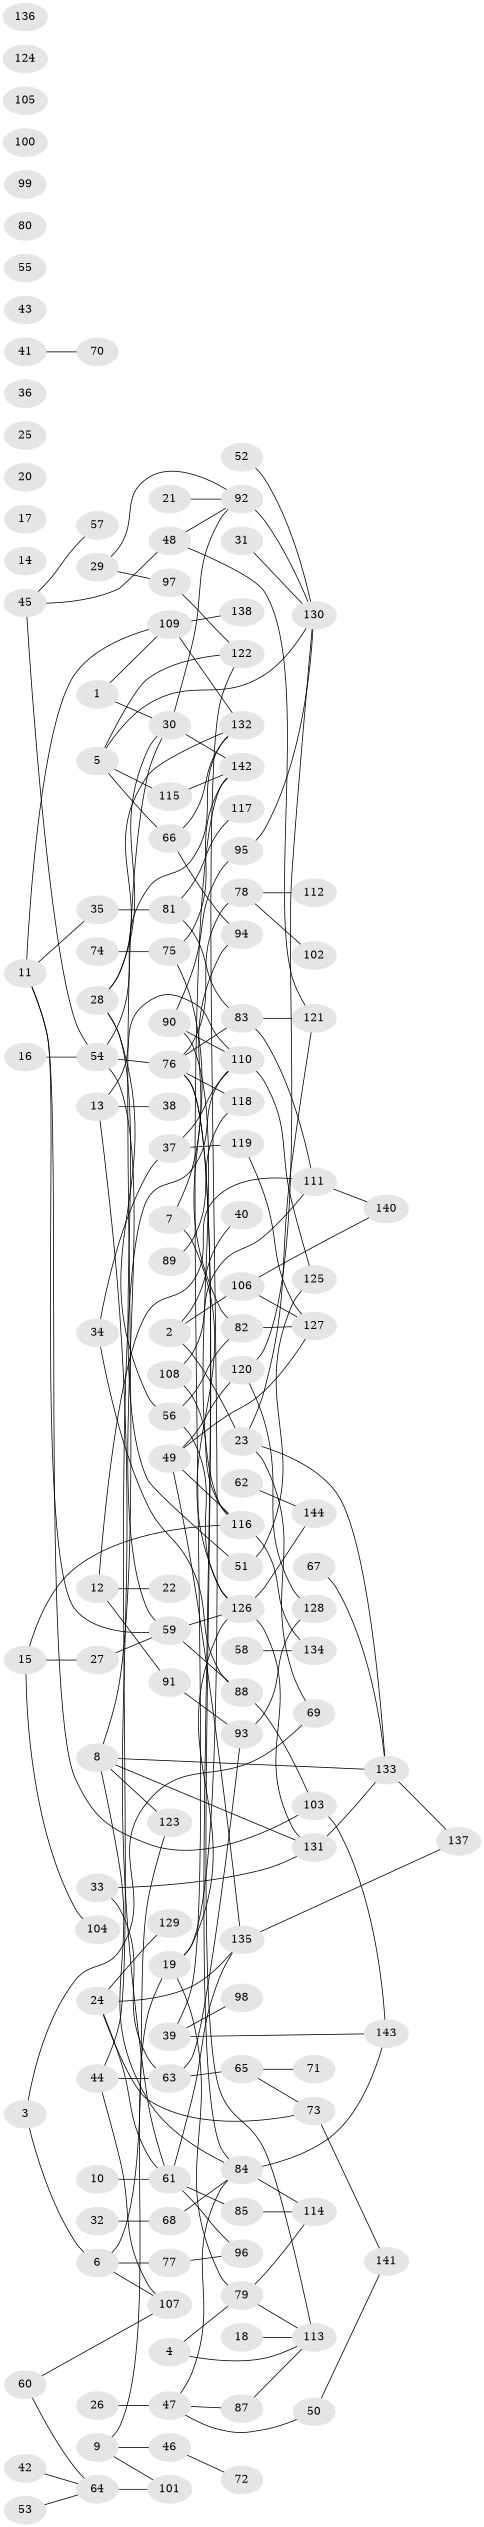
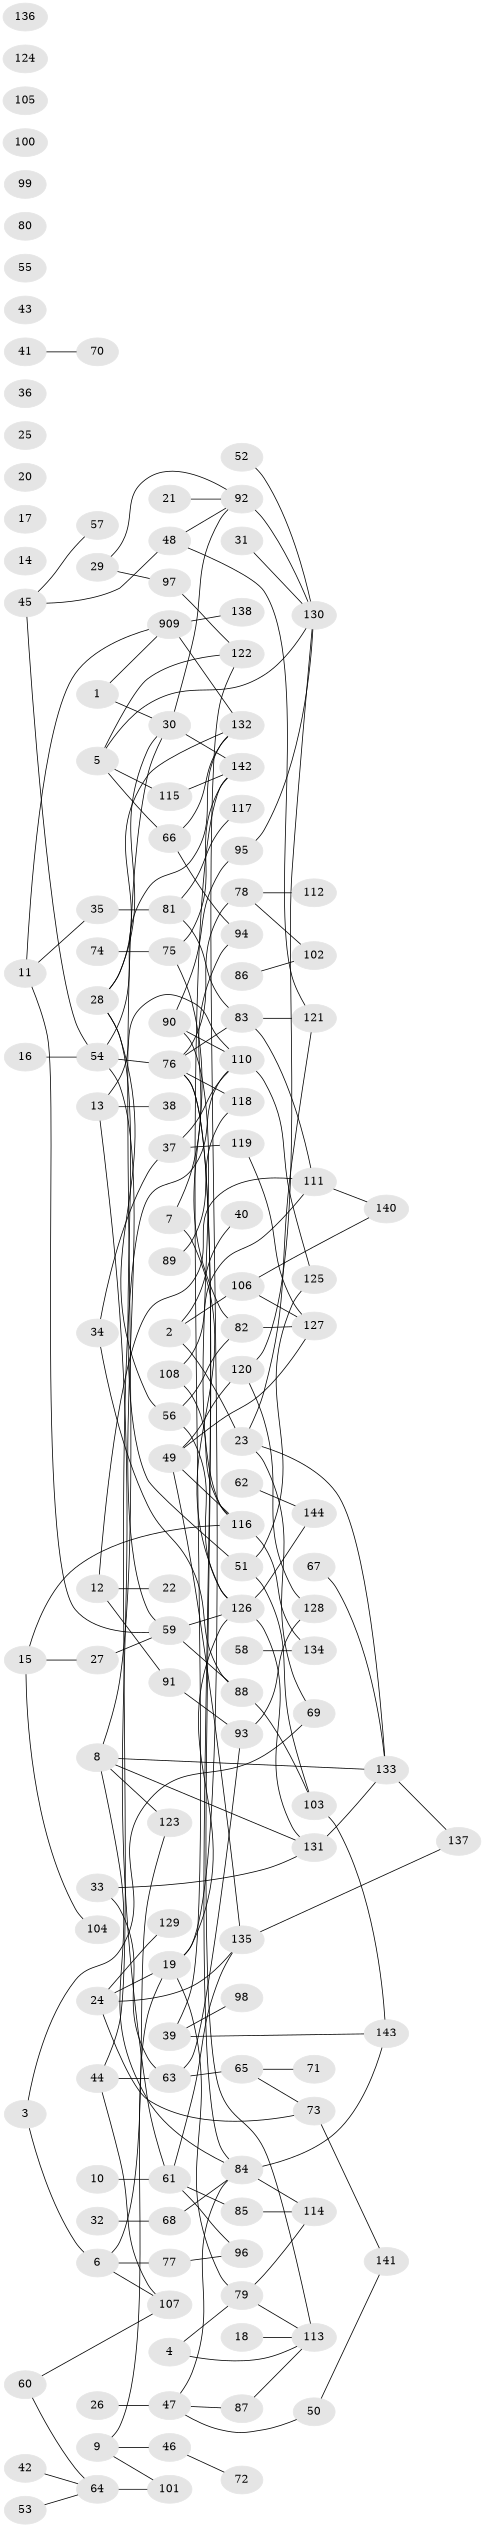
node "109": label "109" -> "909"
node "86": added
edge "11" -- "103": now "51" -- "103"
edge "24" -- "61": now "24" -- "19"
